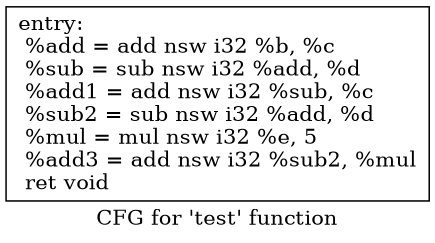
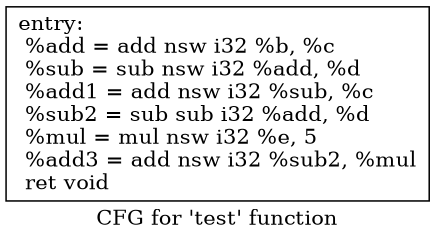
node "entry:": text "%sub2 = sub nsw i32 %add, %d" -> "%sub2 = sub sub i32 %add, %d"
